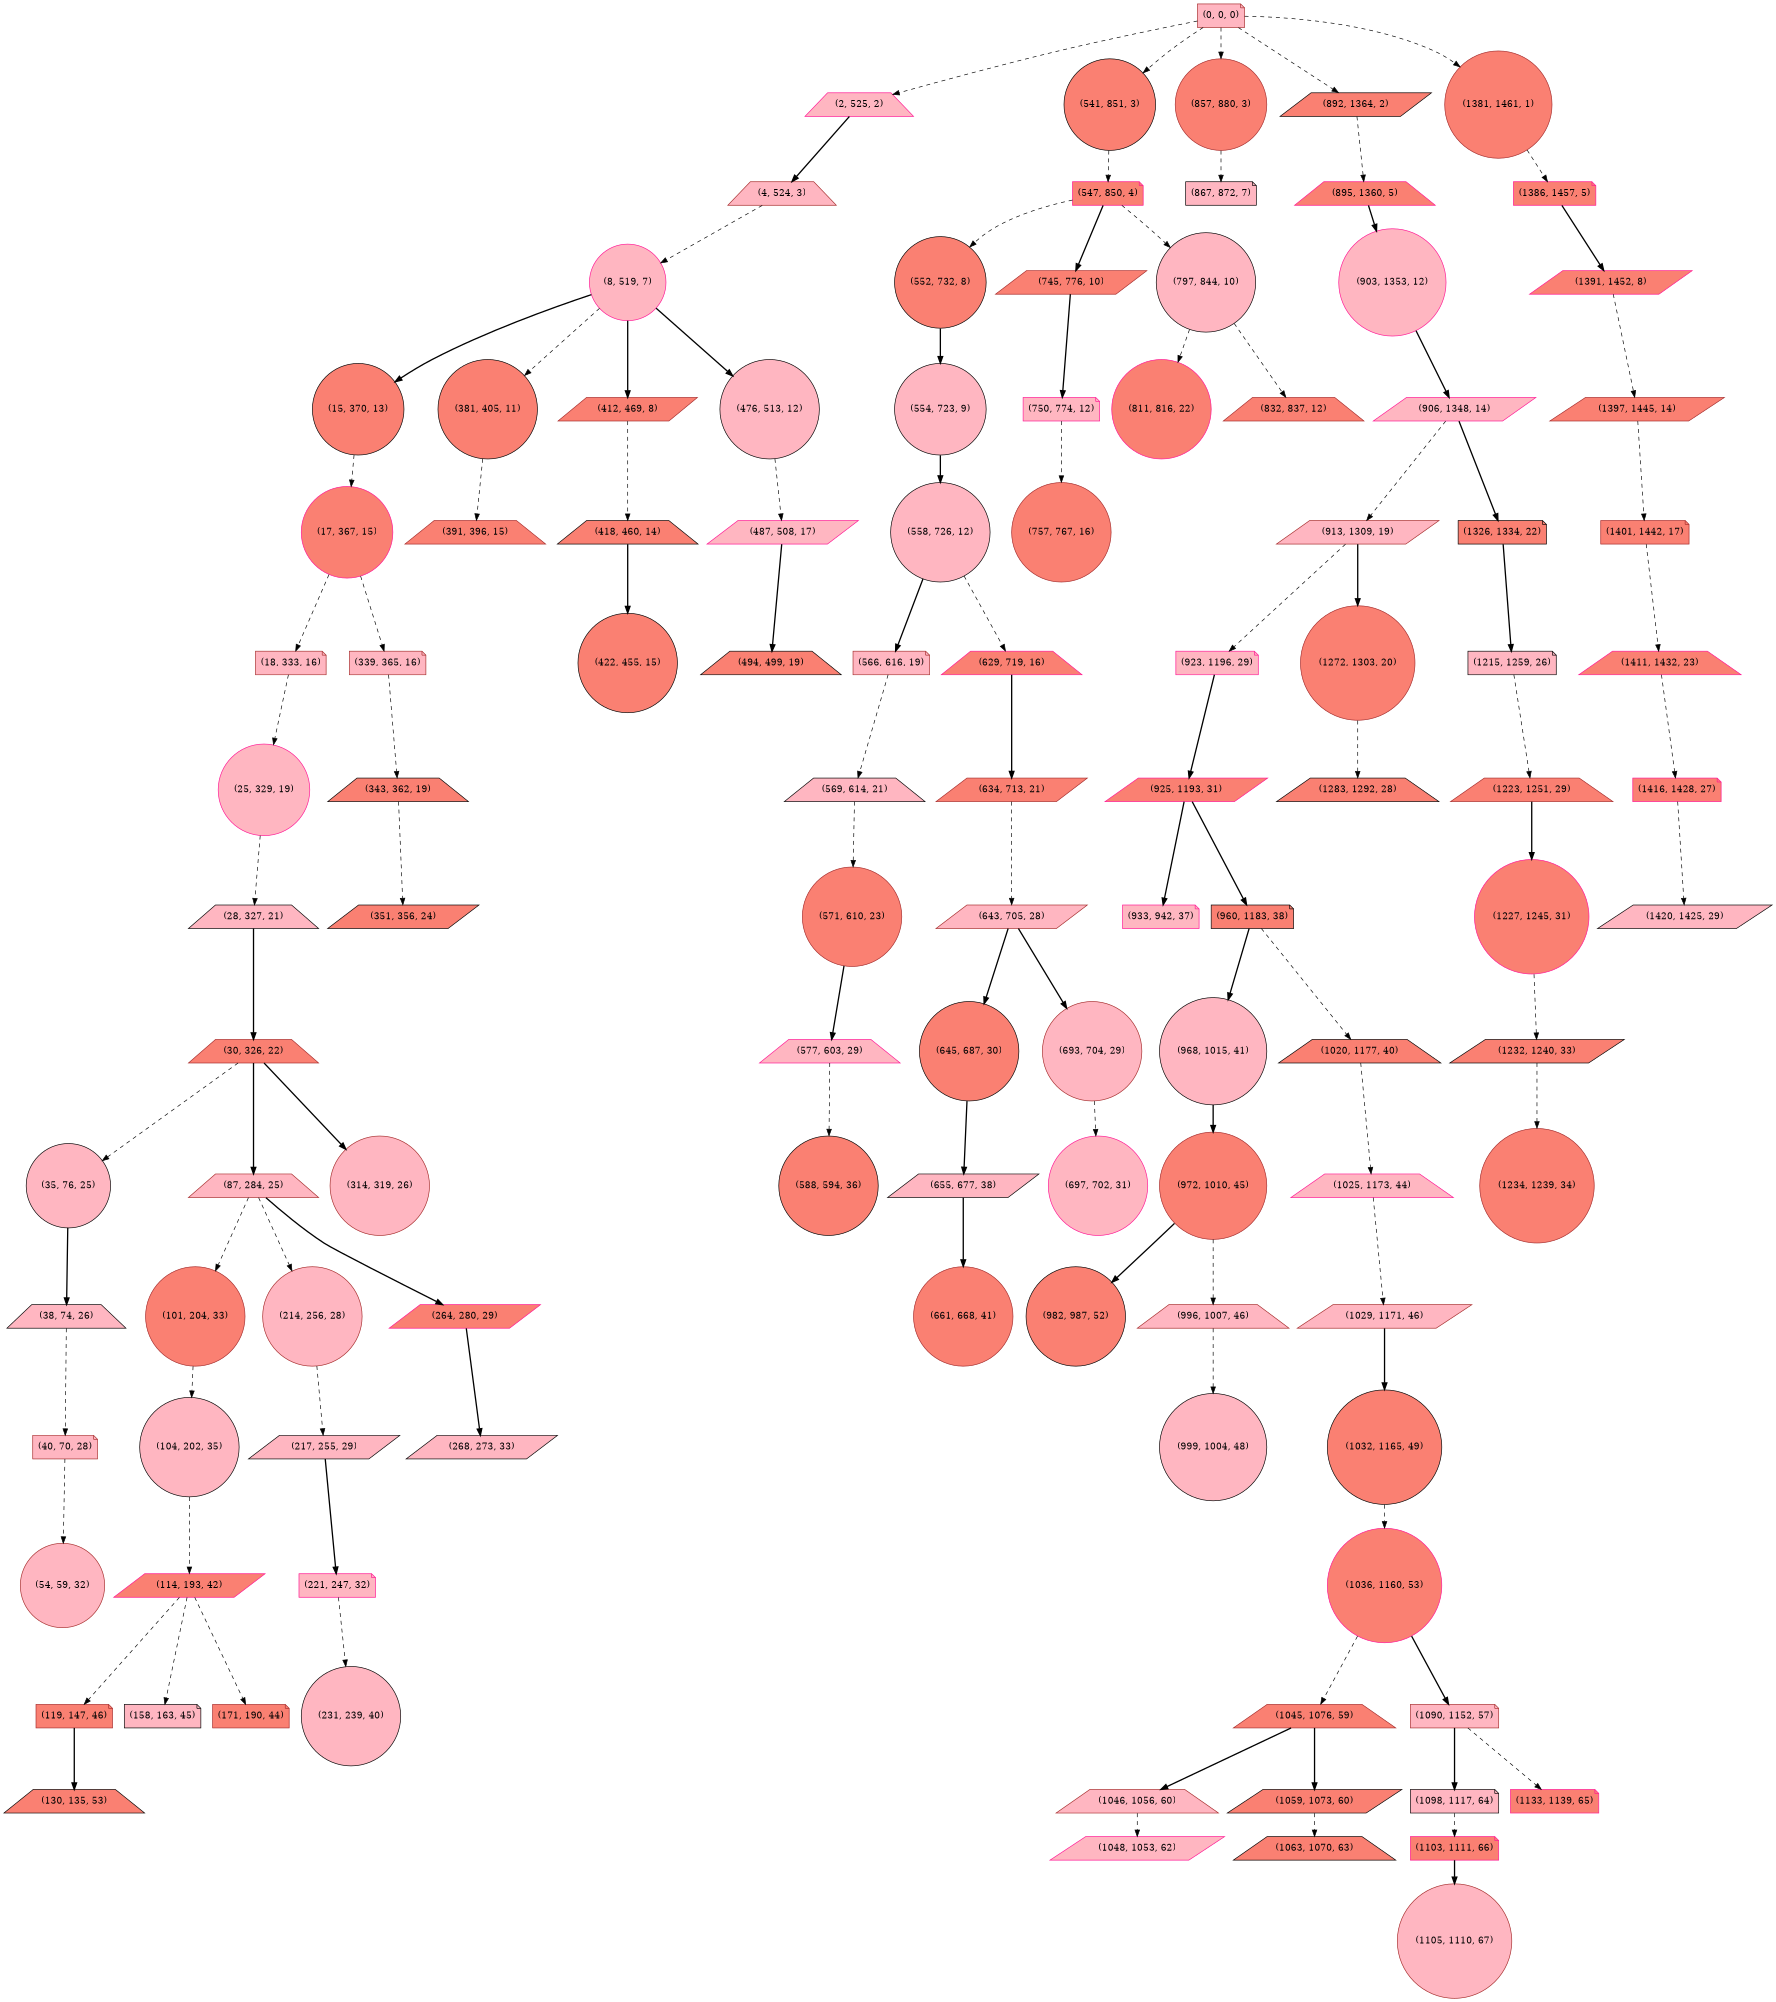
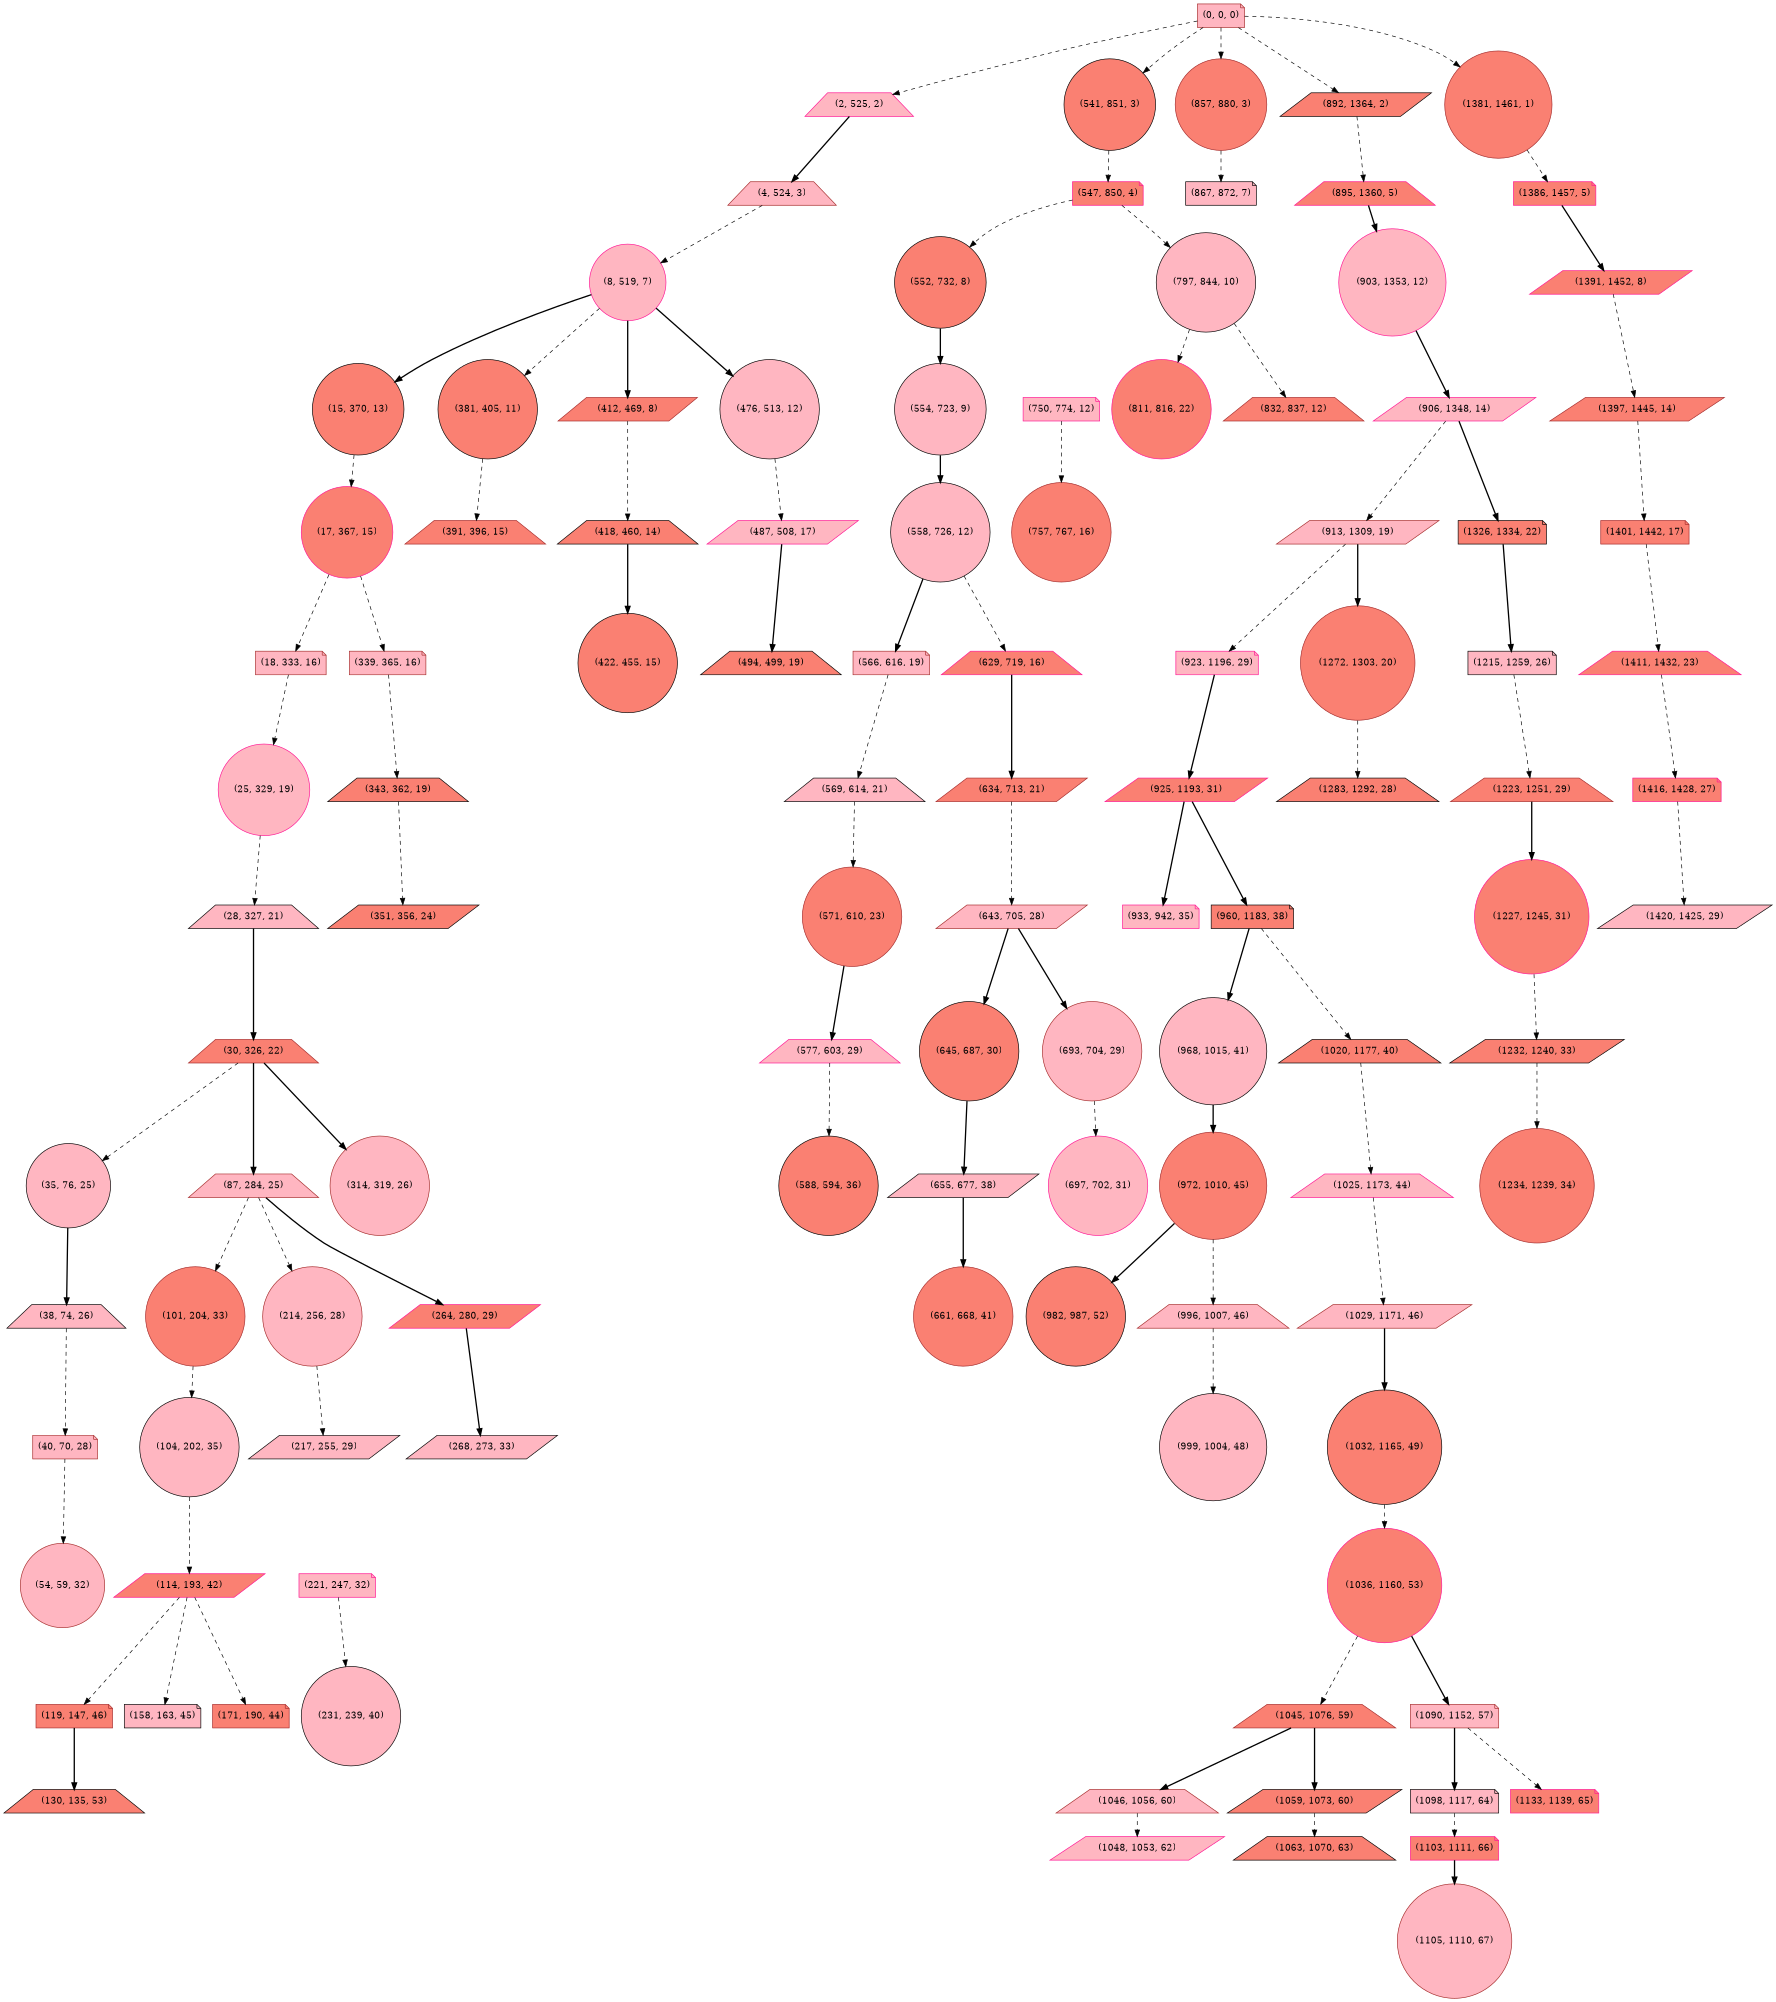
node "(745, 776, 10)": removed
node "(933, 942, 37)": label "(933, 942, 37)" -> "(933, 942, 35)"
edge "(217, 255, 29)" -> "(221, 247, 32)": removed
